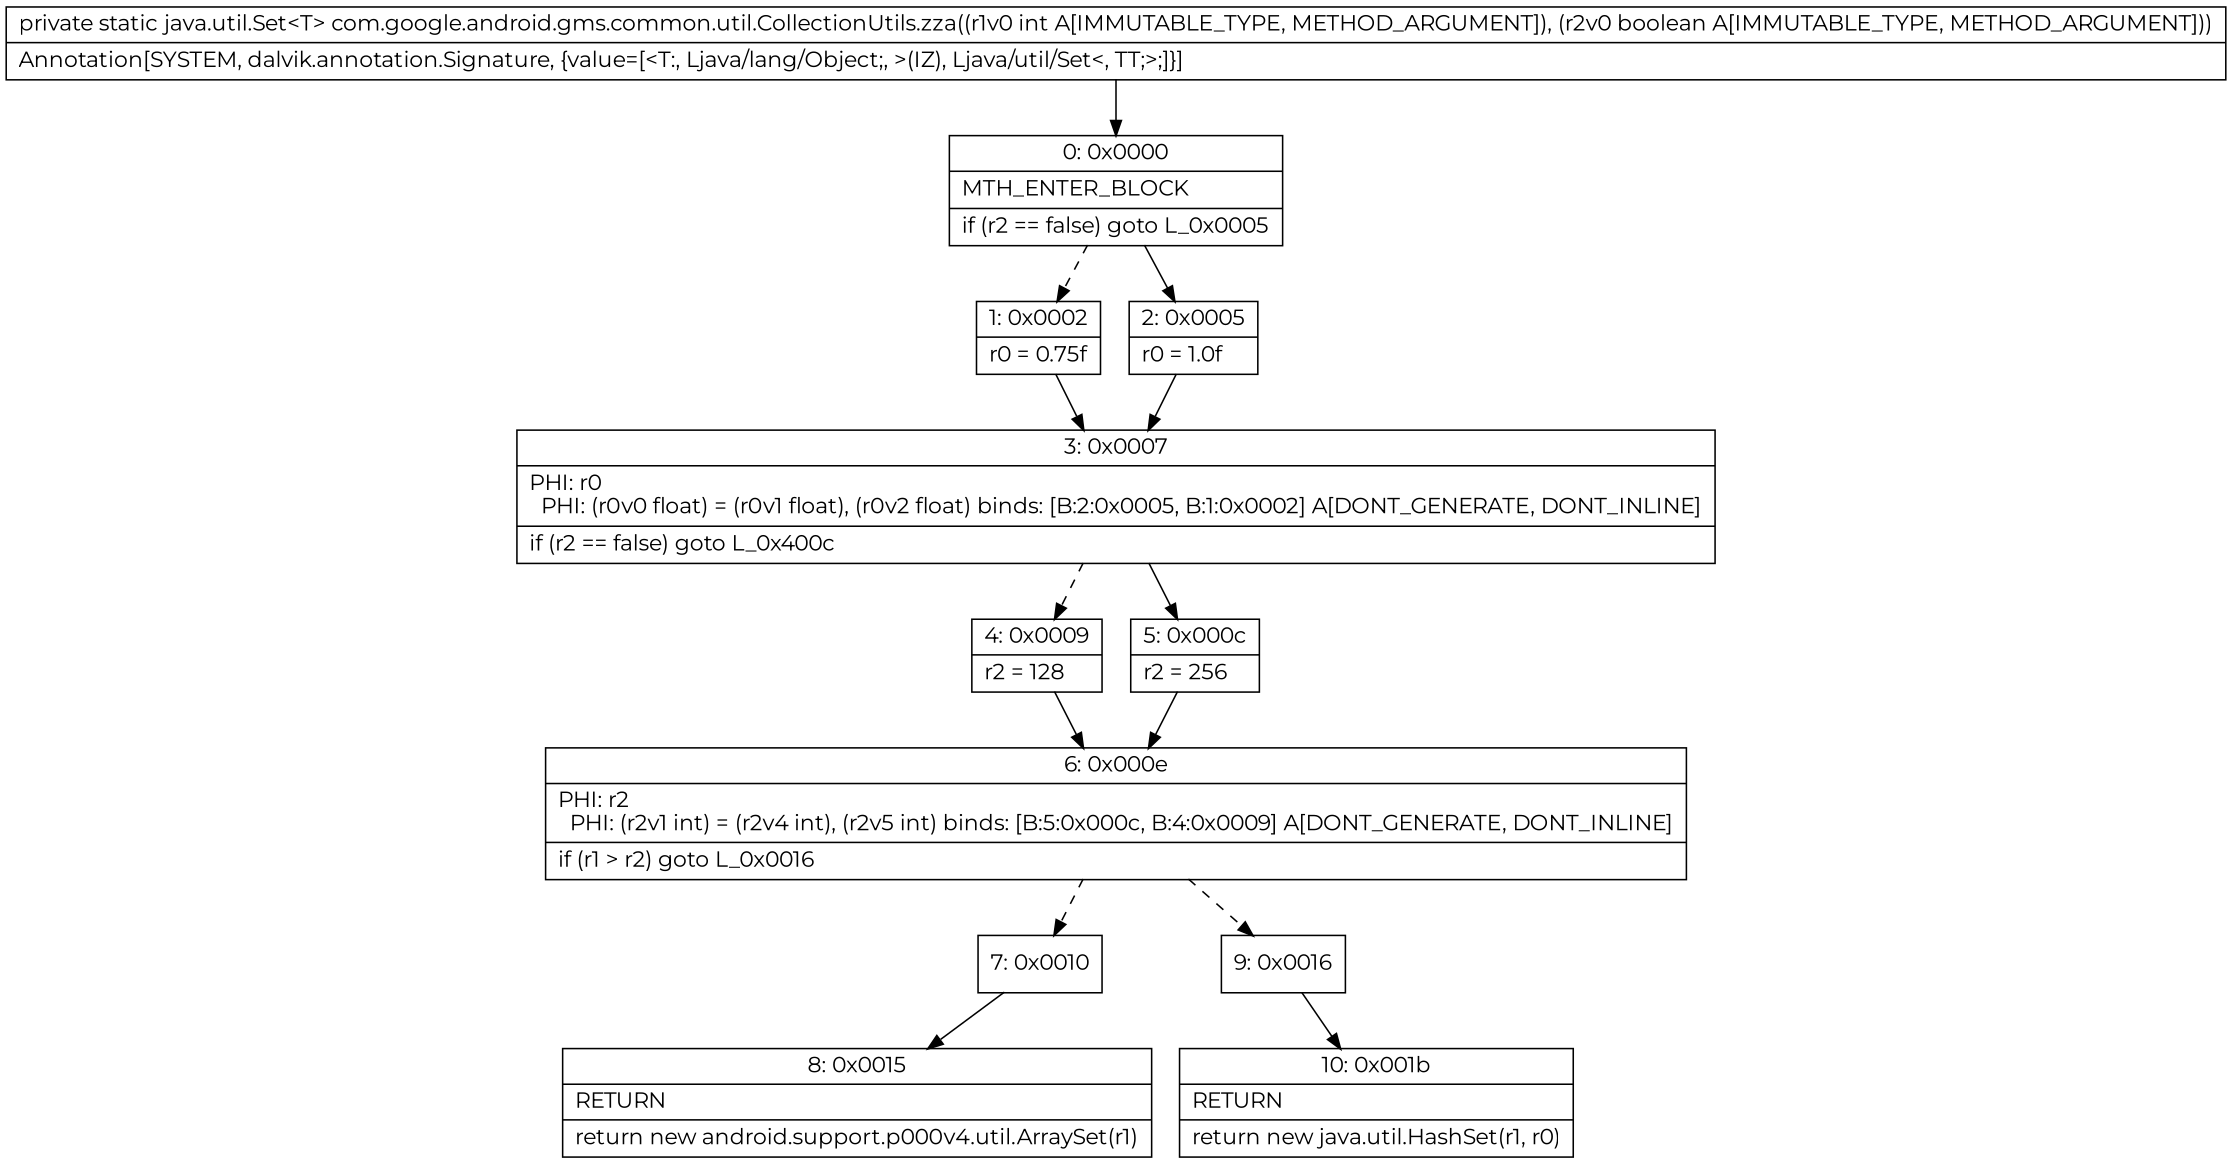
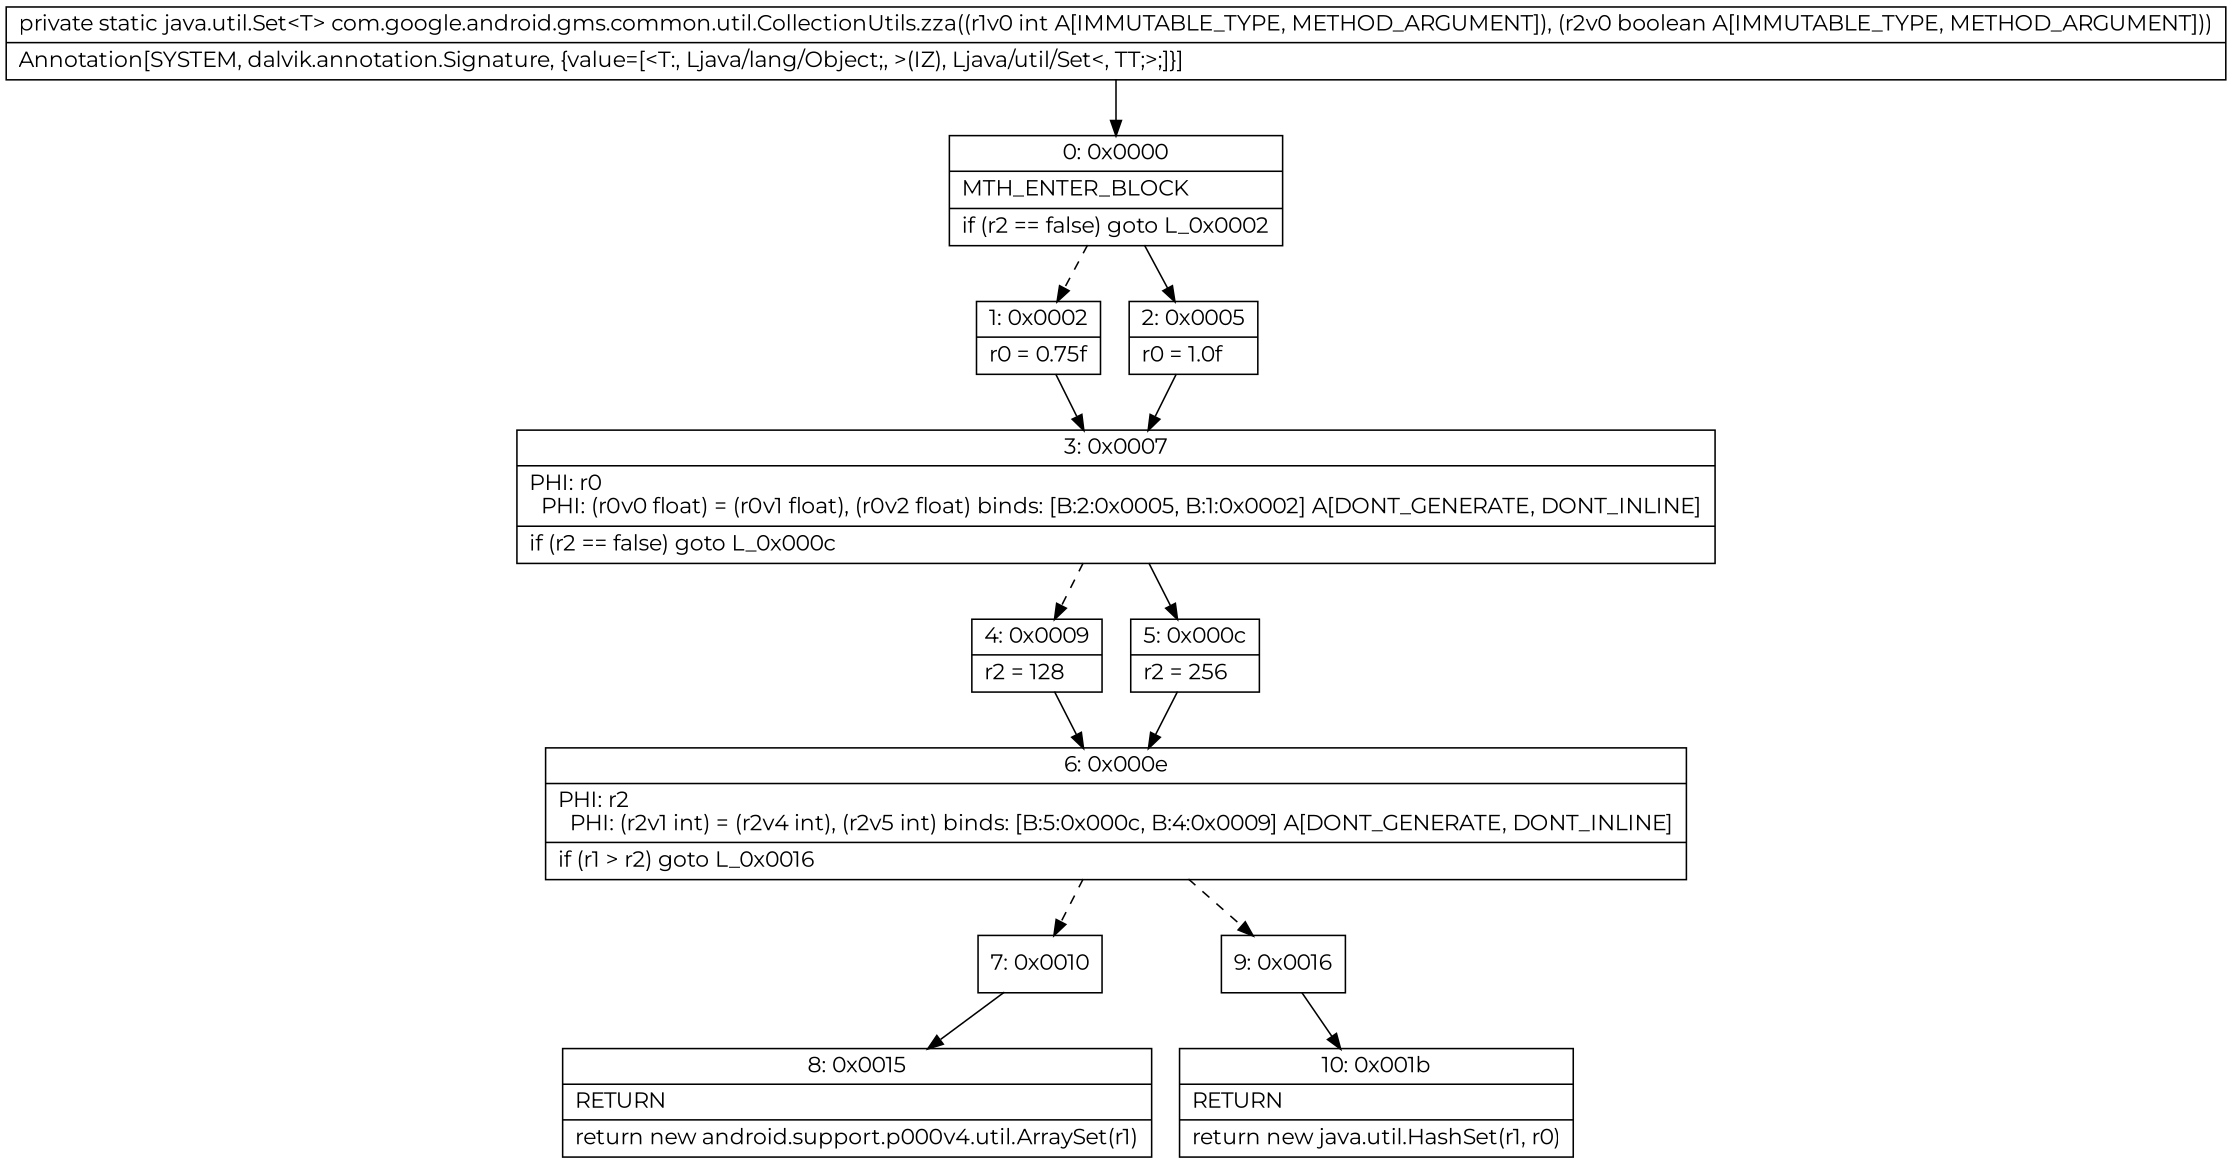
node "0: 0x0000": text "if (r2 == false) goto L_0x0005" -> "if (r2 == false) goto L_0x0002"
node "3: 0x0007": text "if (r2 == false) goto L_0x400c" -> "if (r2 == false) goto L_0x000c"
